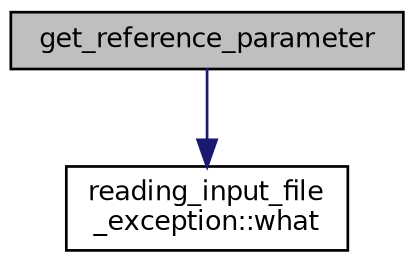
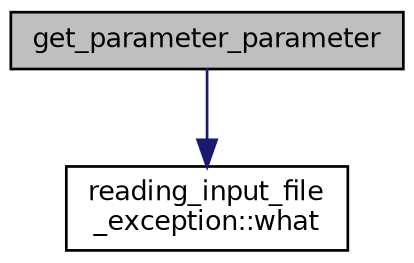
node "get_reference_parameter": label "get_reference_parameter" -> "get_parameter_parameter"
